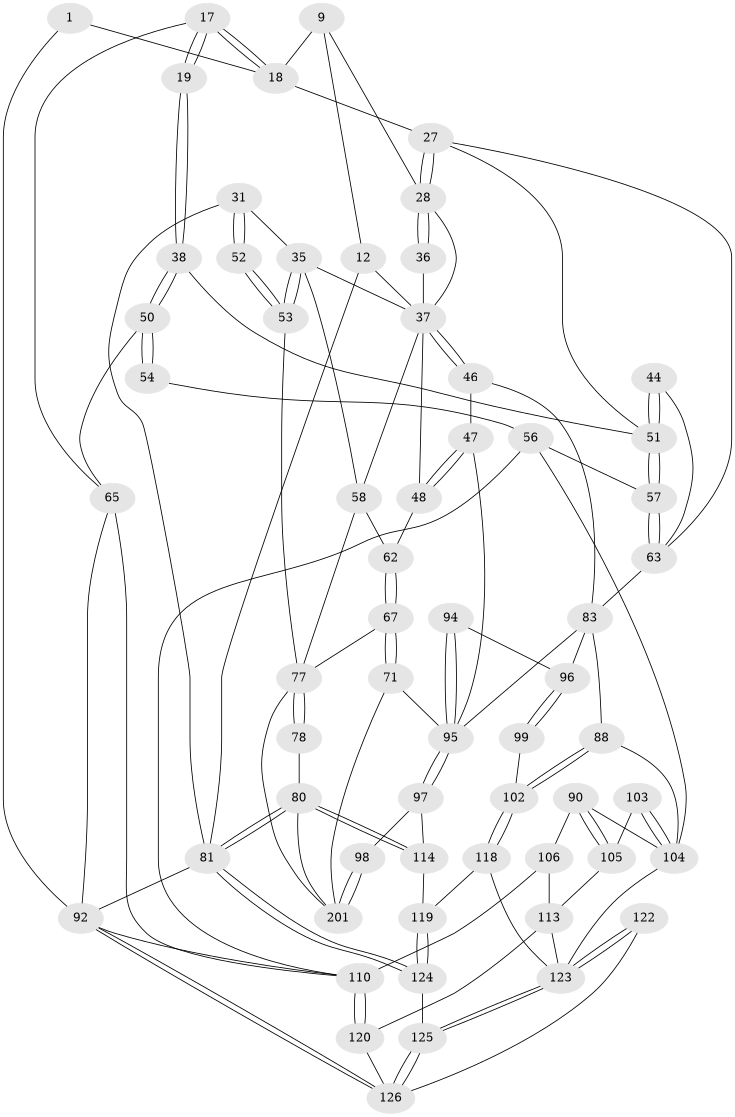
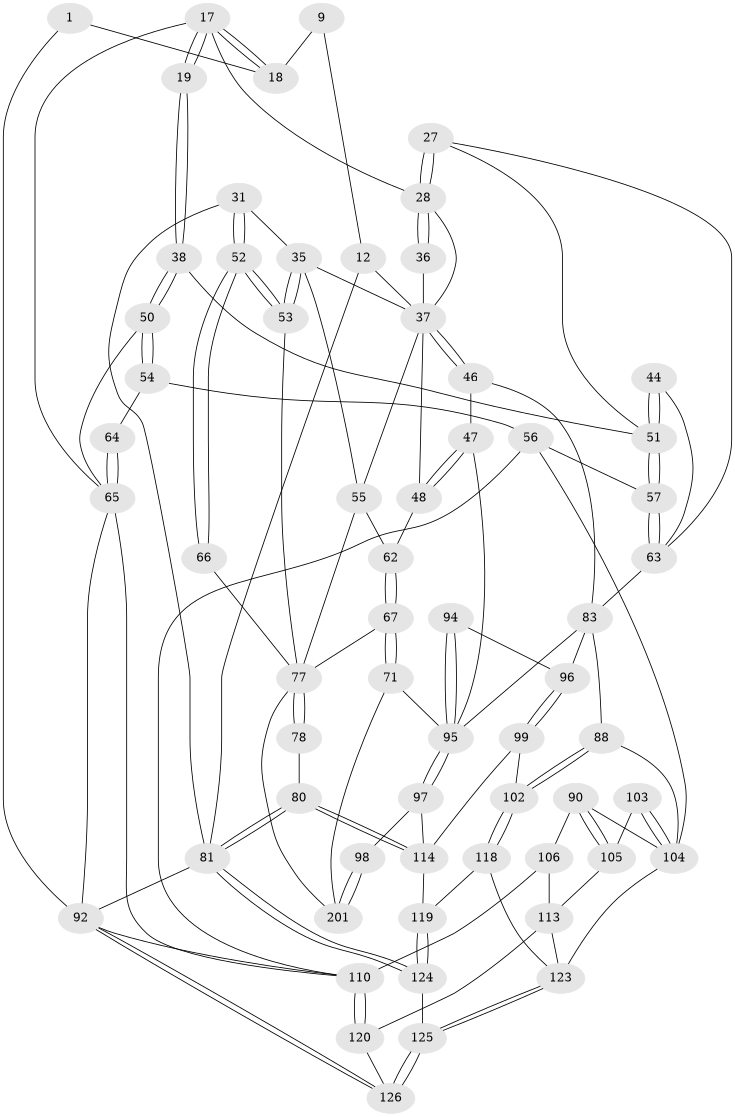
edge "18" -- "27": removed
edge "9" -- "28": now "17" -- "28"
node "64": added
node "58": label "58" -> "55"
node "66": added
edge "99" -- "114": added
edge "80" -- "201": removed
node "122": removed
